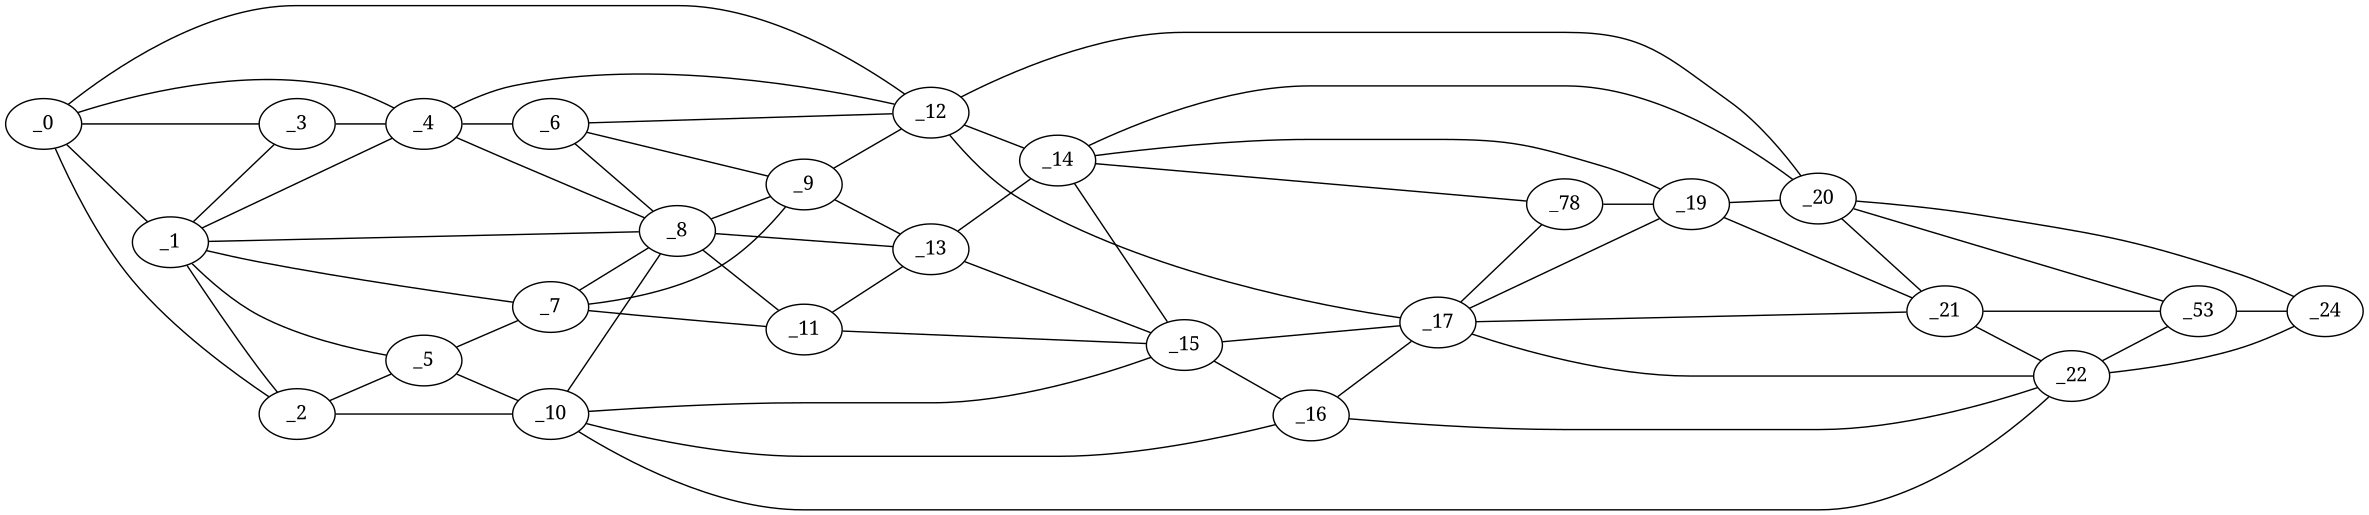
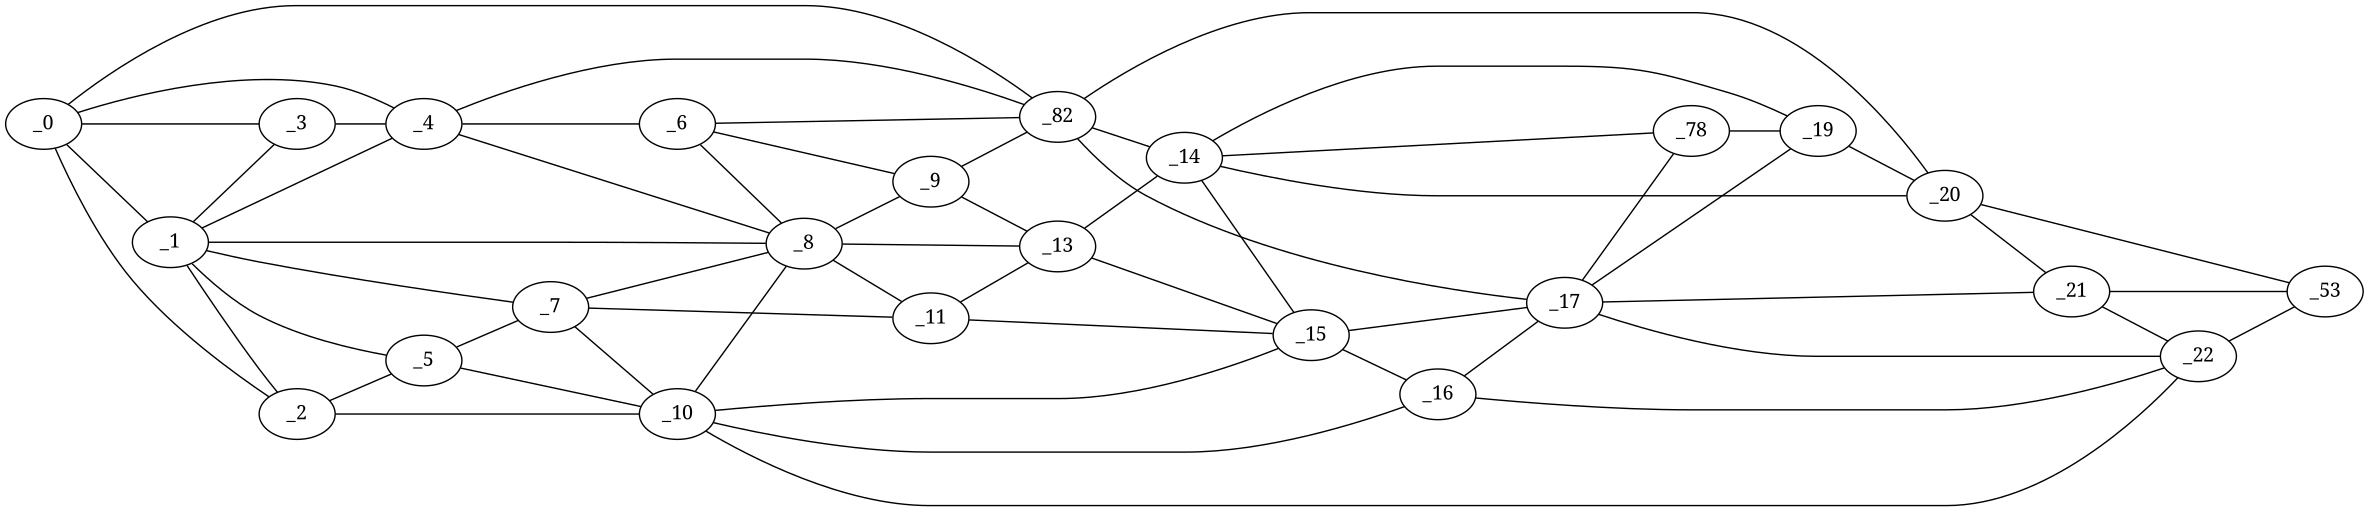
node "_12": label "_12" -> "_82"
edge "_19" -- "_21": removed
edge "_9" -- "_7": now "_10" -- "_7"
node "_24": removed
